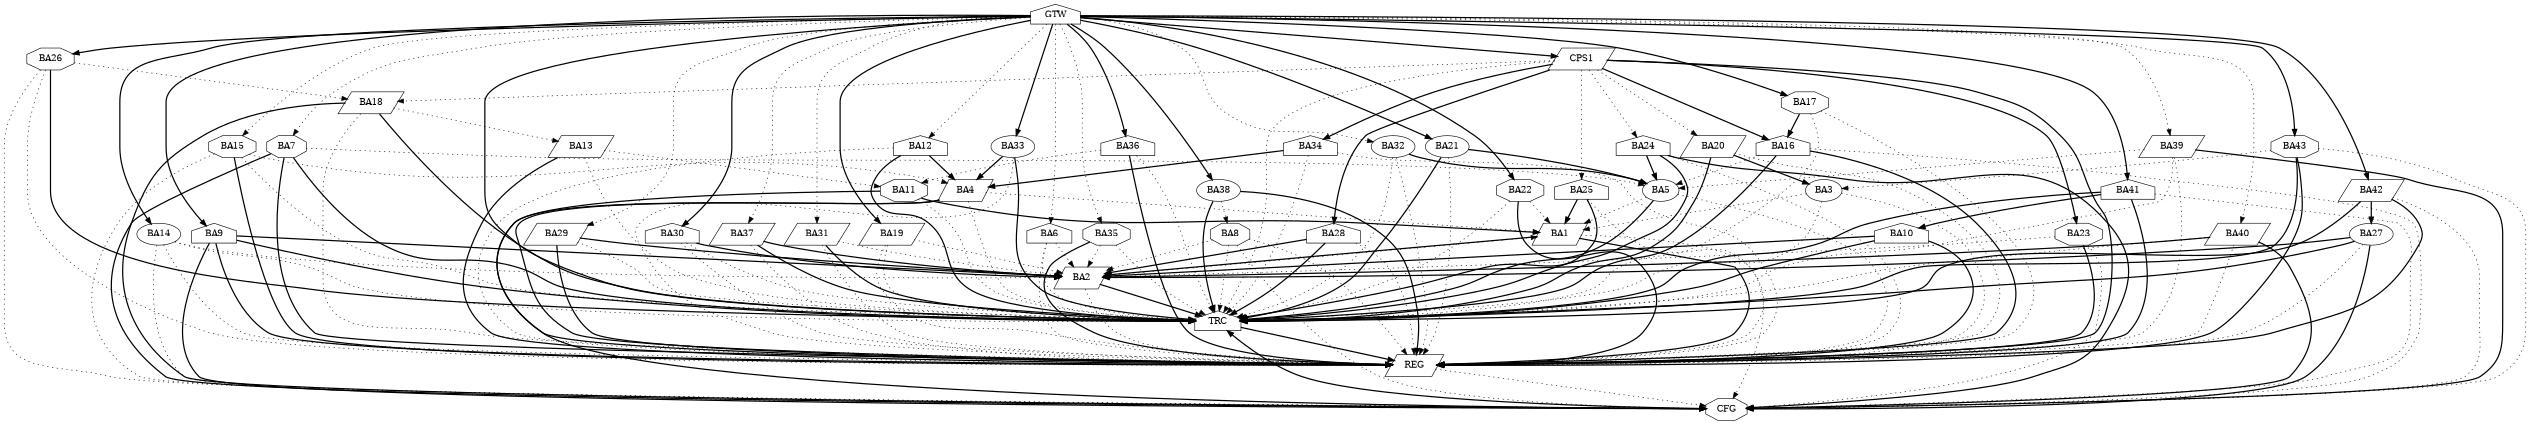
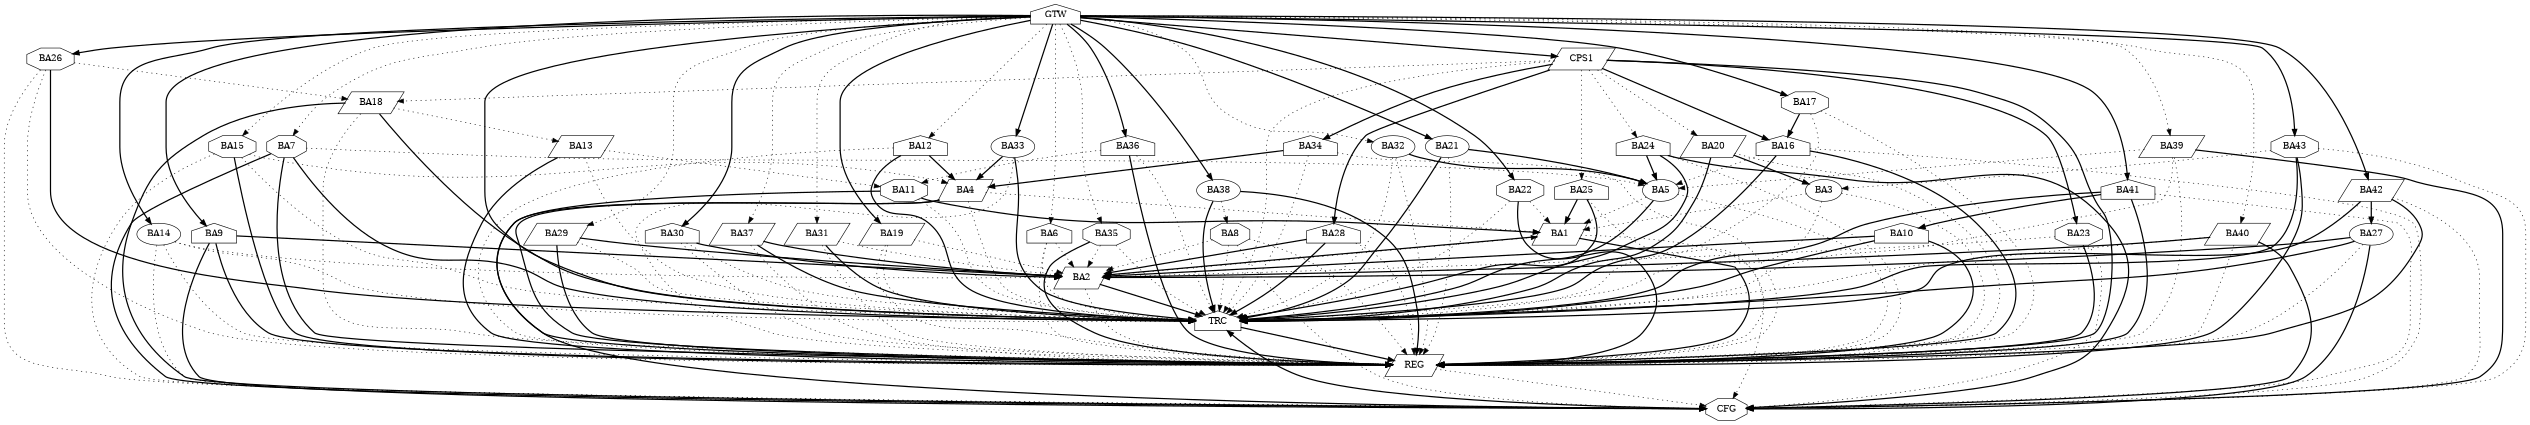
edge "BA9" -> "TRC": removed
